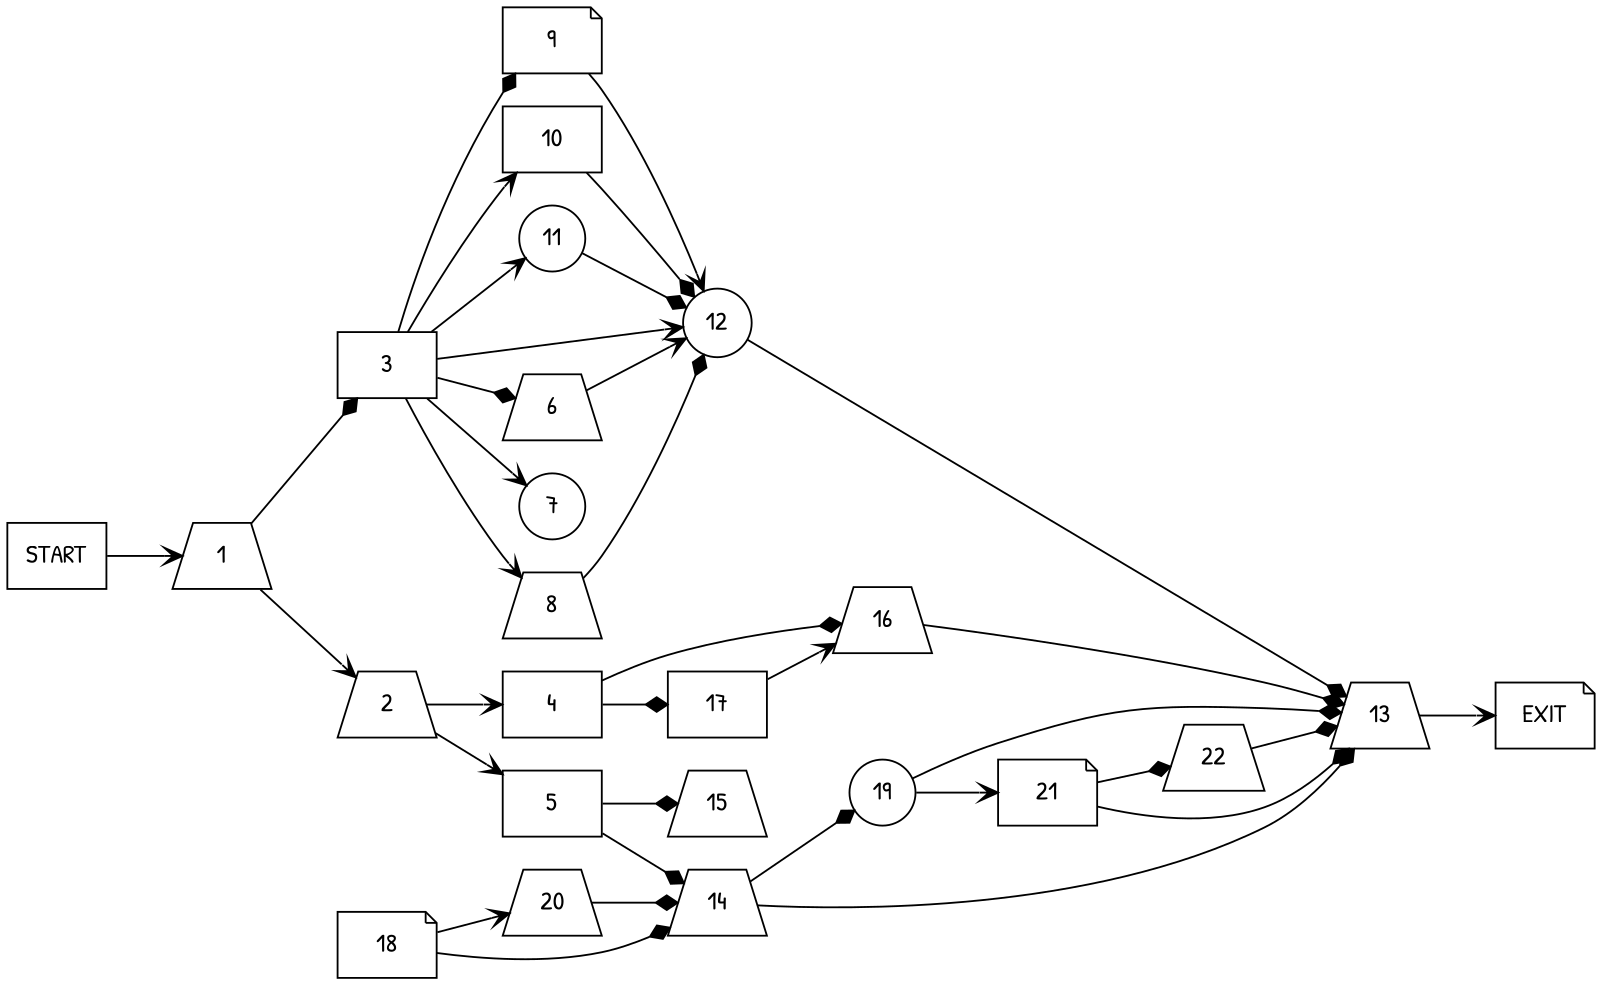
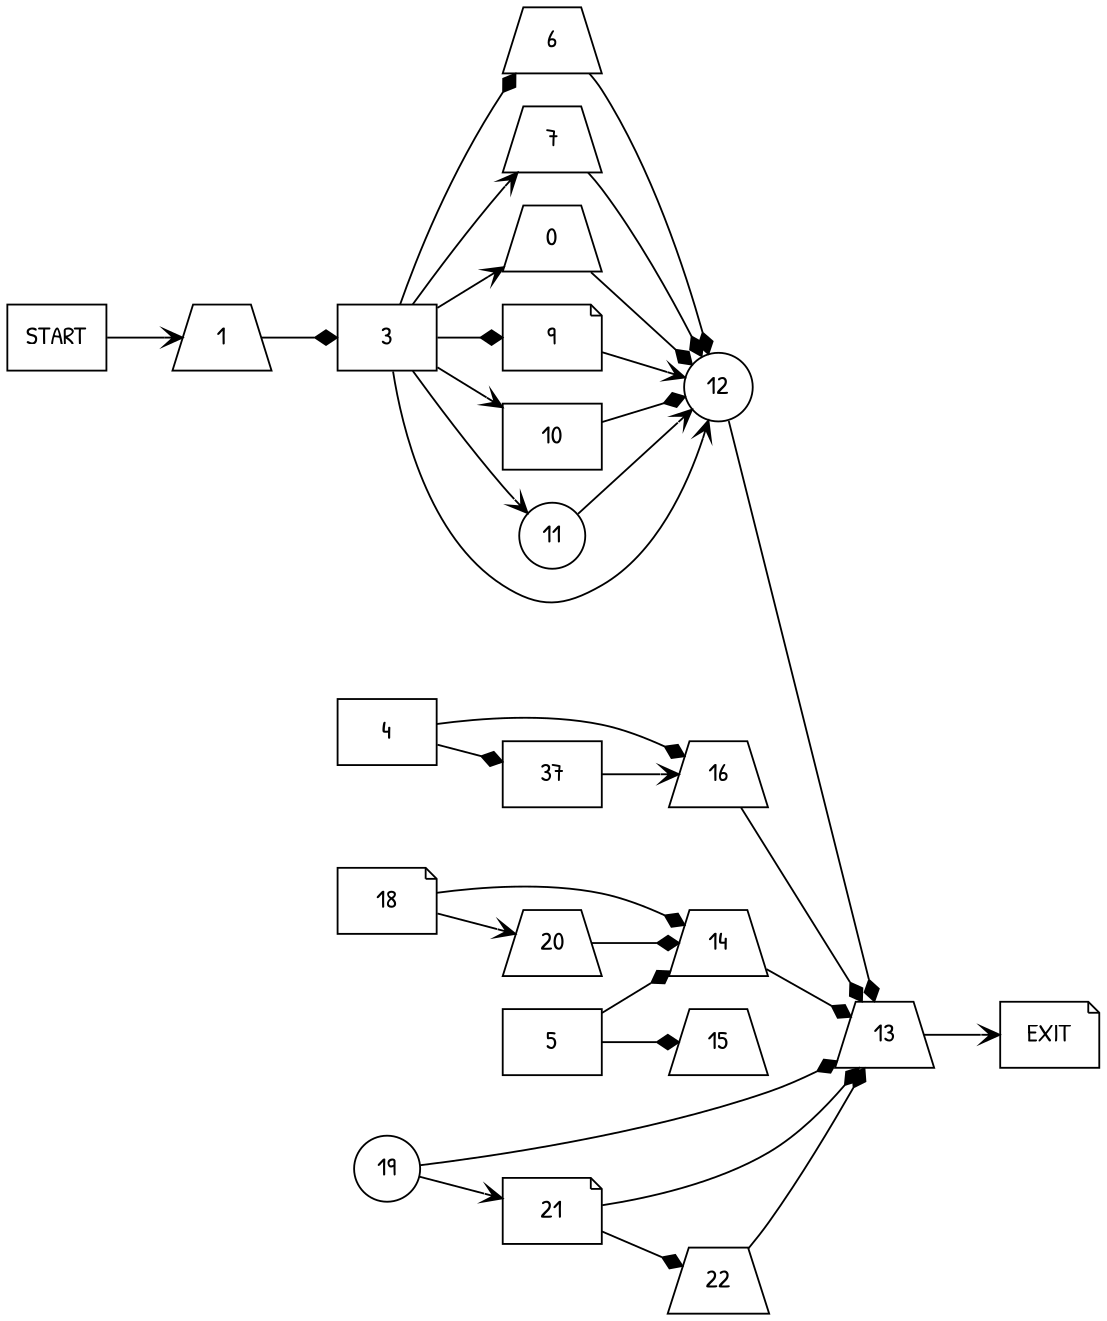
edge "7" -> "12": added
edge "11" -> "12": arrowhead diamond -> vee
edge "6" -> "12": arrowhead vee -> diamond
node "7": shape circle -> trapezium
node "8": label "8" -> "0"
node "2": removed
node "17": label "17" -> "37"
edge "14" -> "19": removed
